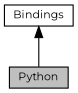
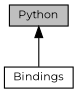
edge "Python" -> "Bindings": reversed
